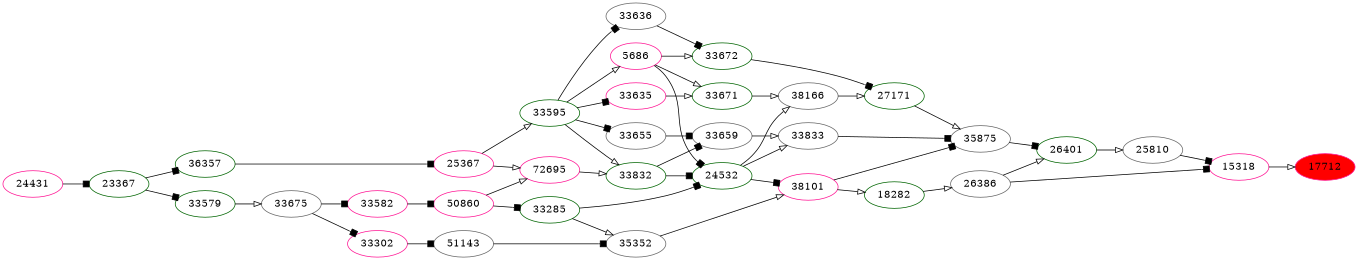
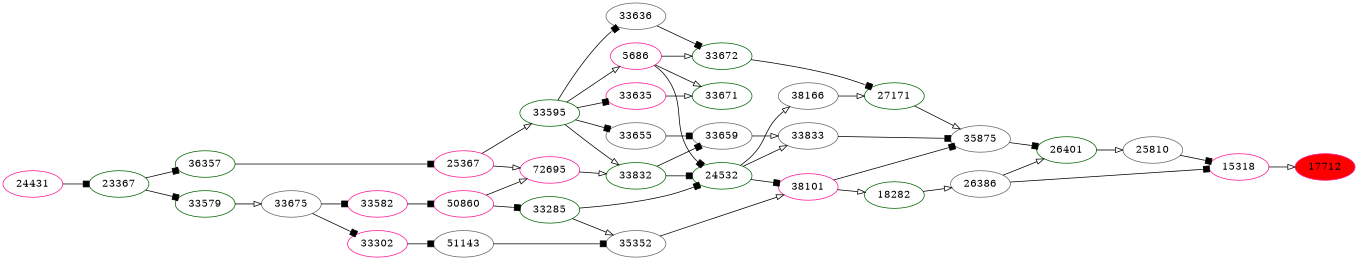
edge "33671" -> "38166": removed
